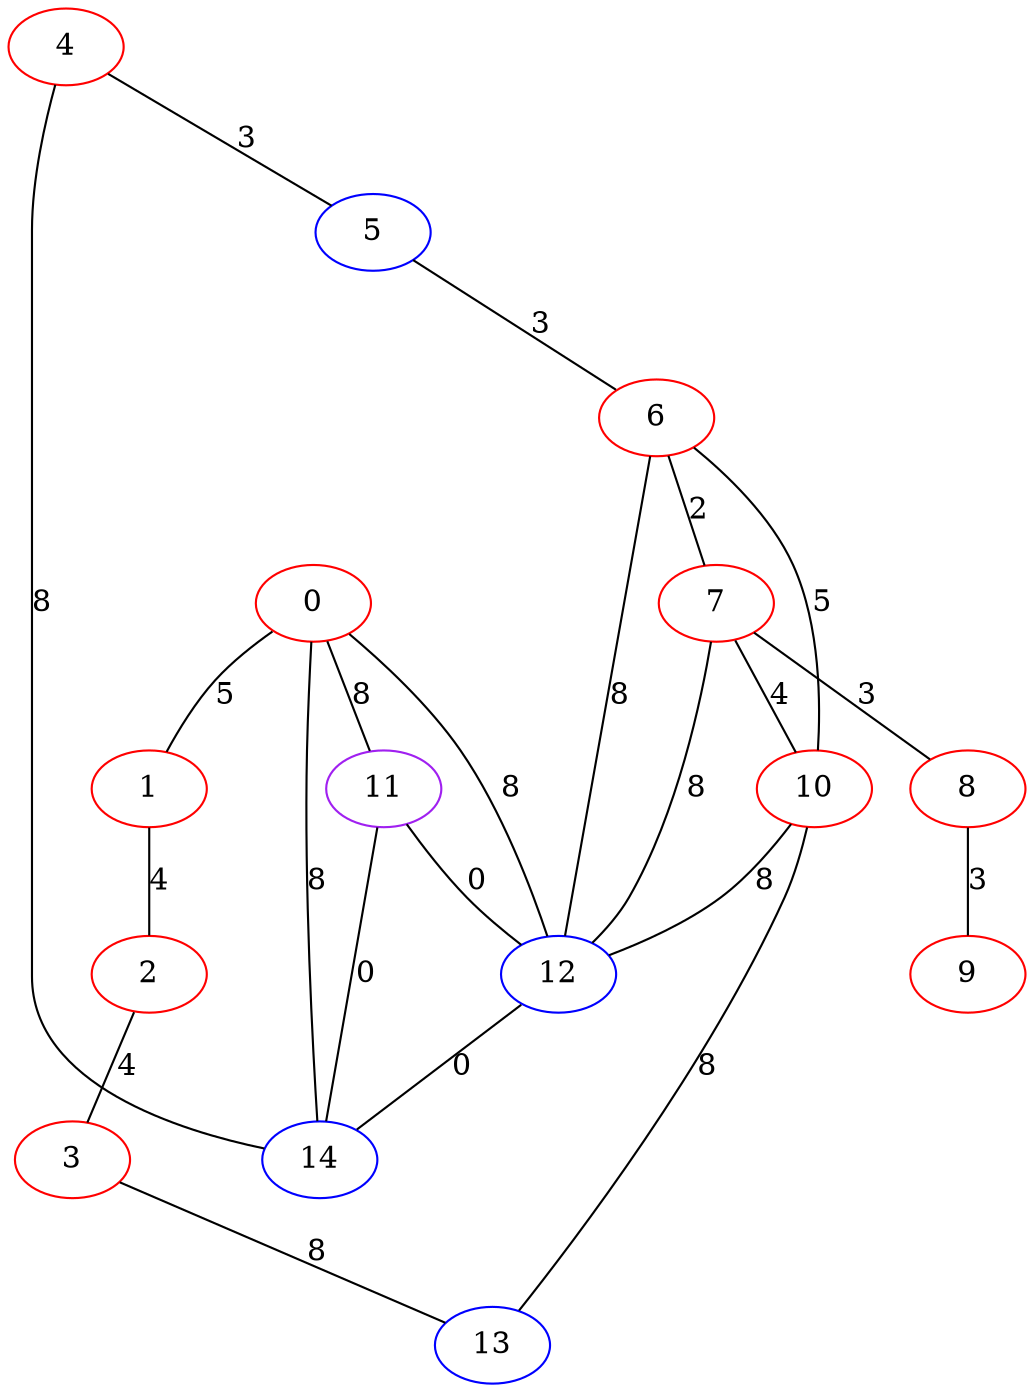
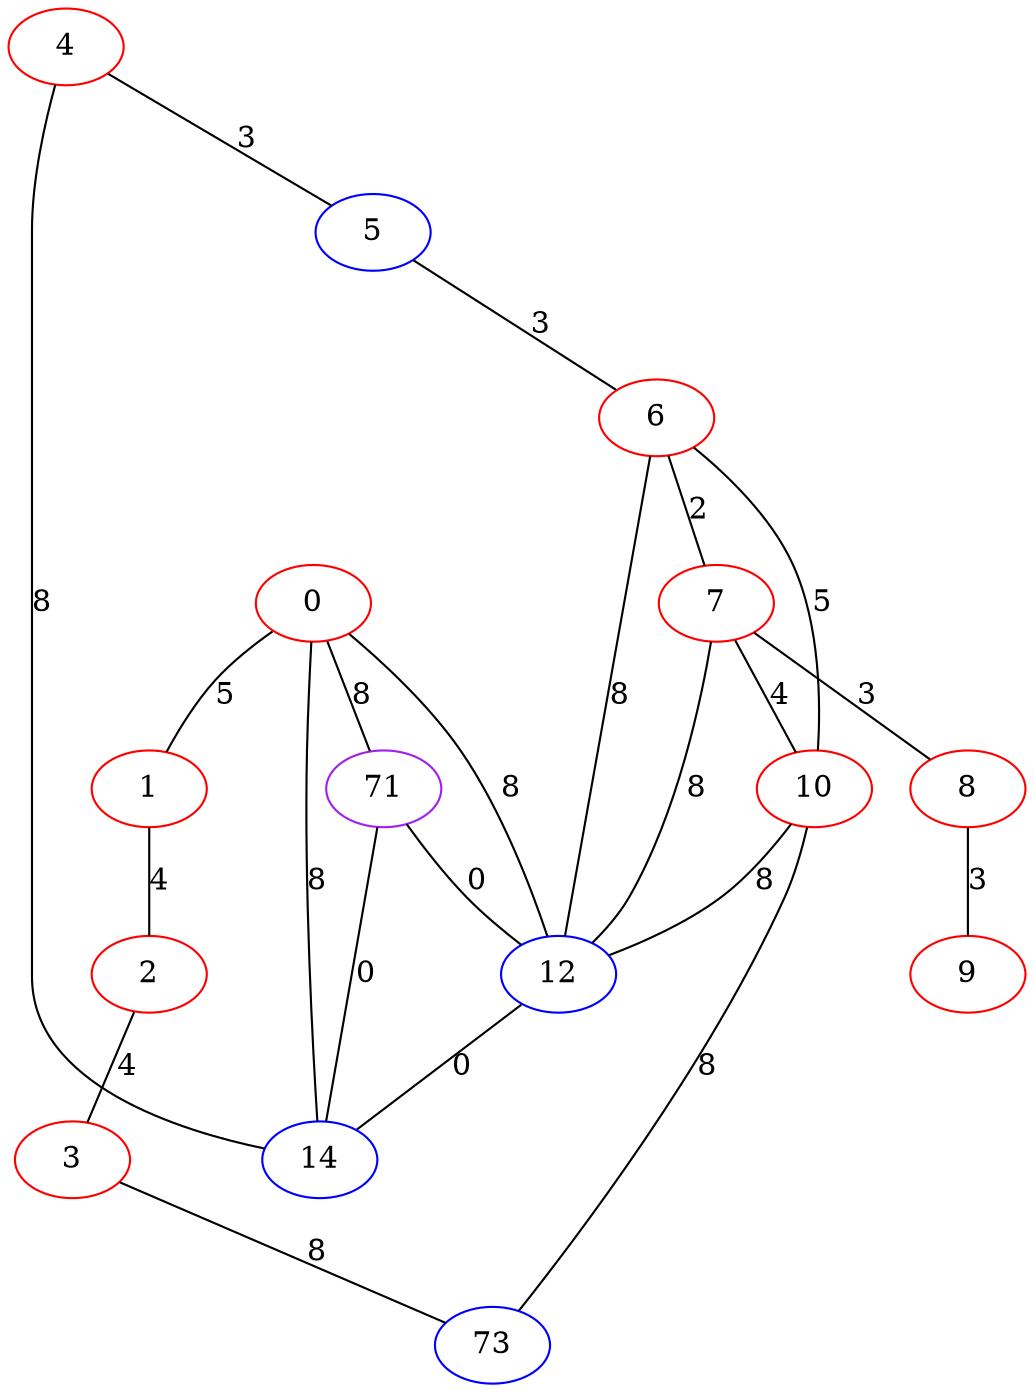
node "11": label "11" -> "71"
node "13": label "13" -> "73"
